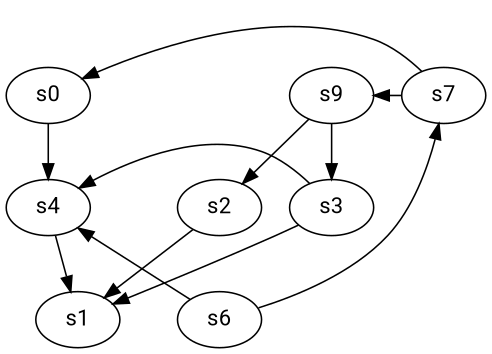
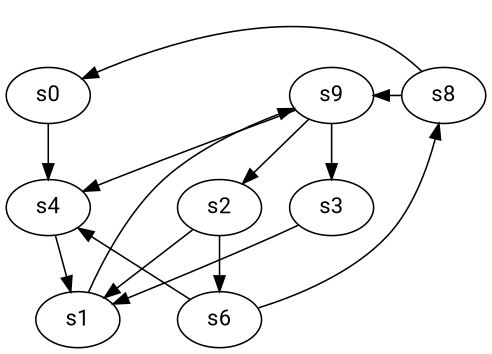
node "s7": label "s7" -> "s8"
edge "s3" -> "s4": now "s9" -> "s4"
edge "s1" -> "s9": added
edge "s2" -> "s6": added
